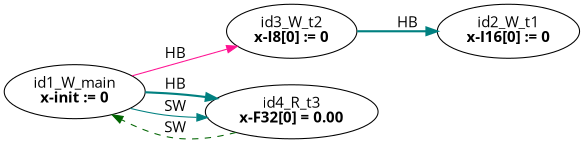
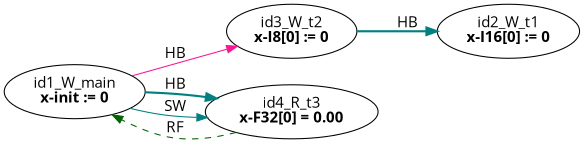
edge "id4_R_t3" -> "id1_W_main": label "SW" -> "RF"
